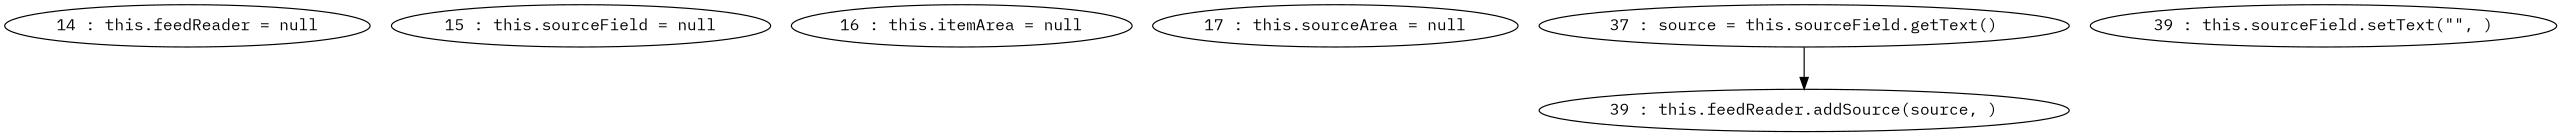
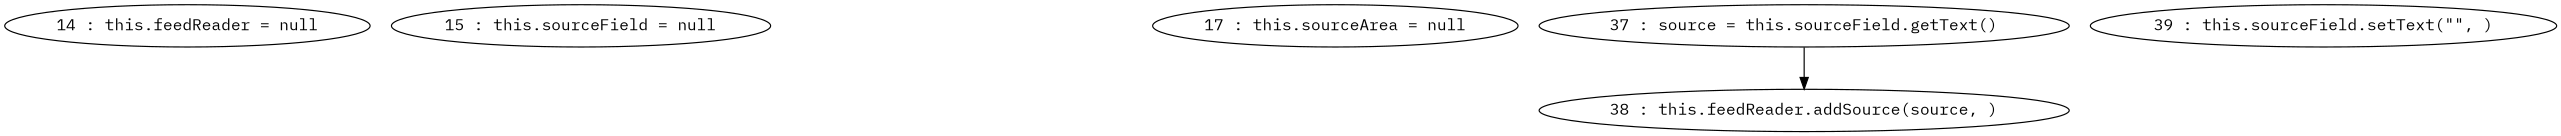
node "16 : this.itemArea = null": removed
node "39 : this.feedReader.addSource(source, )": label "39 : this.feedReader.addSource(source, )" -> "38 : this.feedReader.addSource(source, )"
